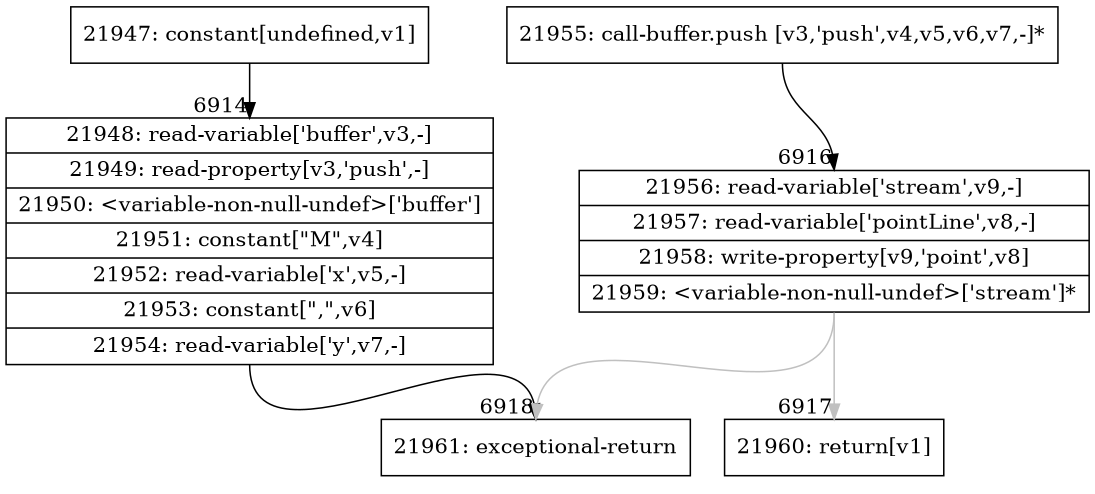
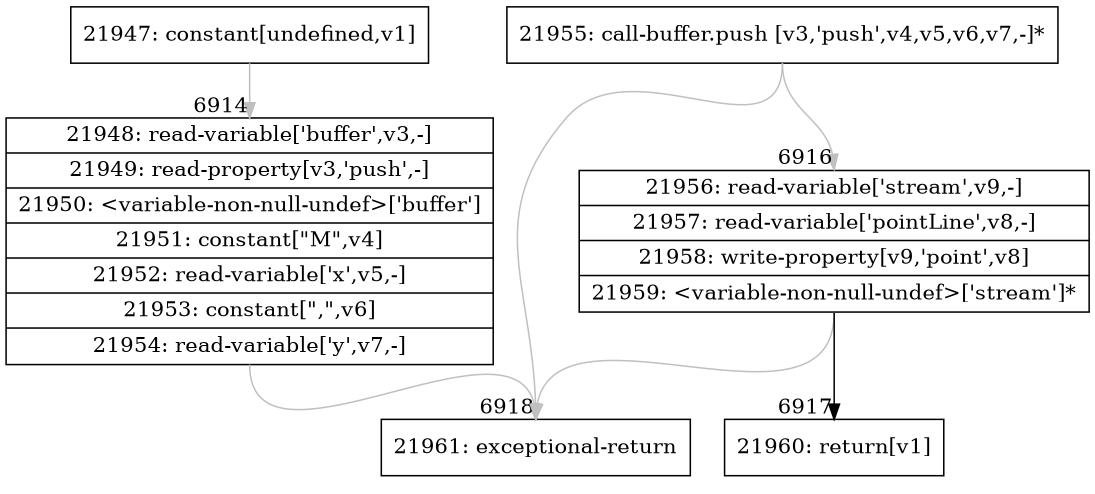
edge "21947: constant[undefined,v1]" -> "21948: read-variable['buffer',v3,-]": color black -> gray
edge "21955: call-buffer.push [v3,'push',v4,v5,v6,v7,-]*" -> "21956: read-variable['stream',v9,-]": color black -> gray
edge "21955: call-buffer.push [v3,'push',v4,v5,v6,v7,-]*" -> "21961: exceptional-return": added
edge "21956: read-variable['stream',v9,-]" -> "21960: return[v1]": color gray -> black
edge "21948: read-variable['buffer',v3,-]" -> "21961: exceptional-return": color black -> gray
